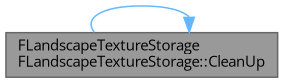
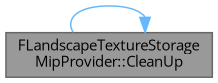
node "FLandscapeTextureStorage FLandscapeTextureStorage::CleanUp": label "FLandscapeTextureStorage FLandscapeTextureStorage::CleanUp" -> "FLandscapeTextureStorage MipProvider::CleanUp"
